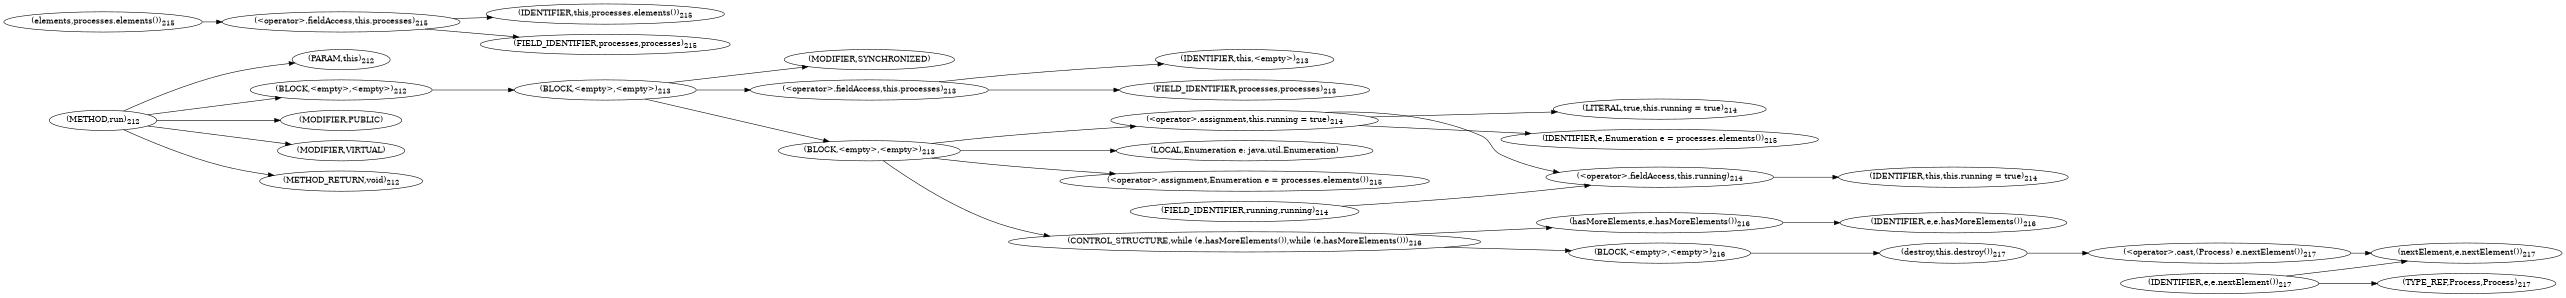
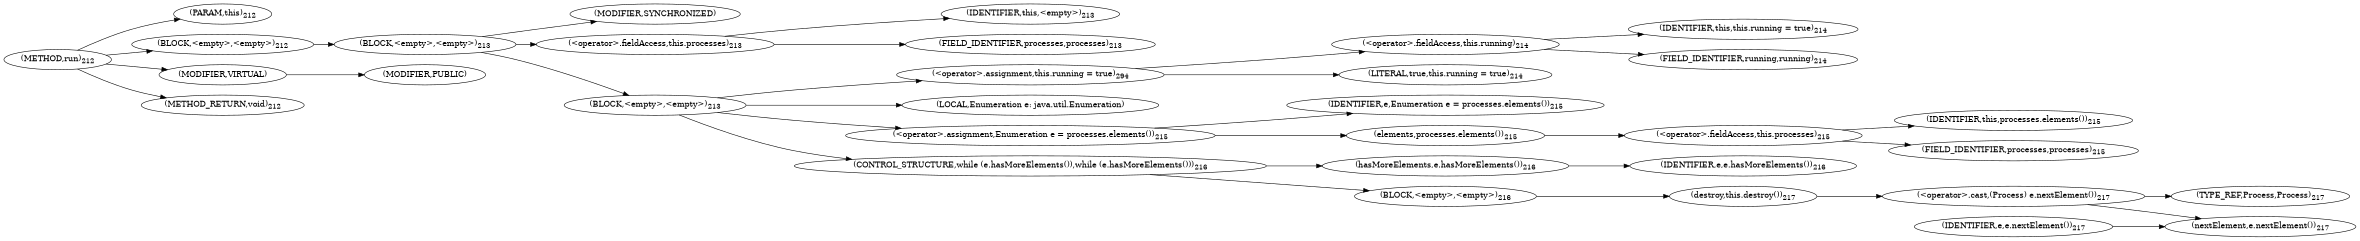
edge "(METHOD,run)" -> "(MODIFIER,PUBLIC)": now "(MODIFIER,VIRTUAL)" -> "(MODIFIER,PUBLIC)"
node "(<operator>.assignment,this.running = true)": text "214" -> "294"
edge "(<operator>.assignment,this.running = true)" -> "(IDENTIFIER,e,Enumeration e = processes.elements())": now "(<operator>.assignment,Enumeration e = processes.elements())" -> "(IDENTIFIER,e,Enumeration e = processes.elements())"
edge "(<operator>.assignment,Enumeration e = processes.elements())" -> "(elements,processes.elements())": added
edge "(FIELD_IDENTIFIER,running,running)" -> "(<operator>.fieldAccess,this.running)": reversed
edge "(IDENTIFIER,e,e.nextElement())" -> "(TYPE_REF,Process,Process)": now "(<operator>.cast,(Process) e.nextElement())" -> "(TYPE_REF,Process,Process)"
